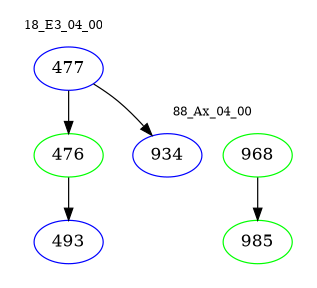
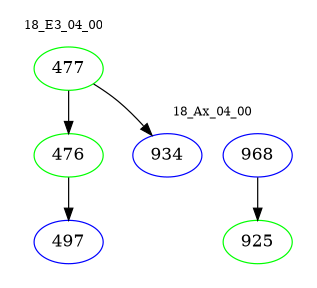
node "477": color blue -> green
cluster "88_Ax_04_00": label "88_Ax_04_00" -> "18_Ax_04_00"
node "968": color green -> blue
node "493": label "493" -> "497"
node "985": label "985" -> "925"
